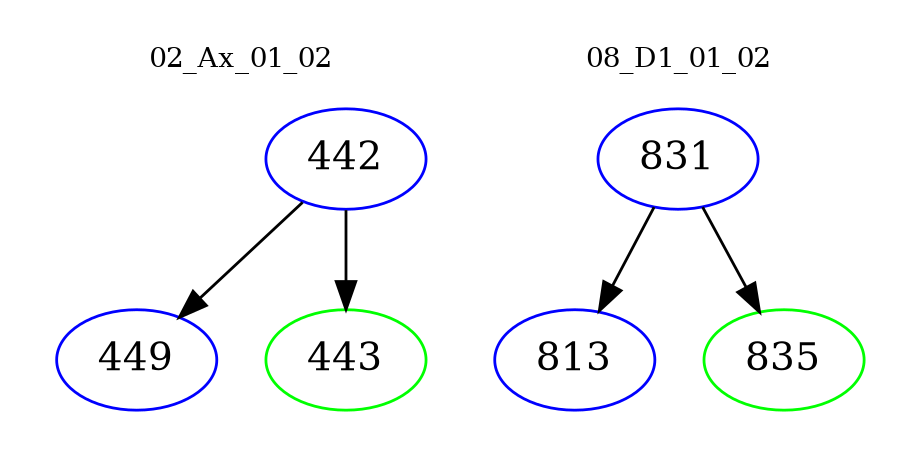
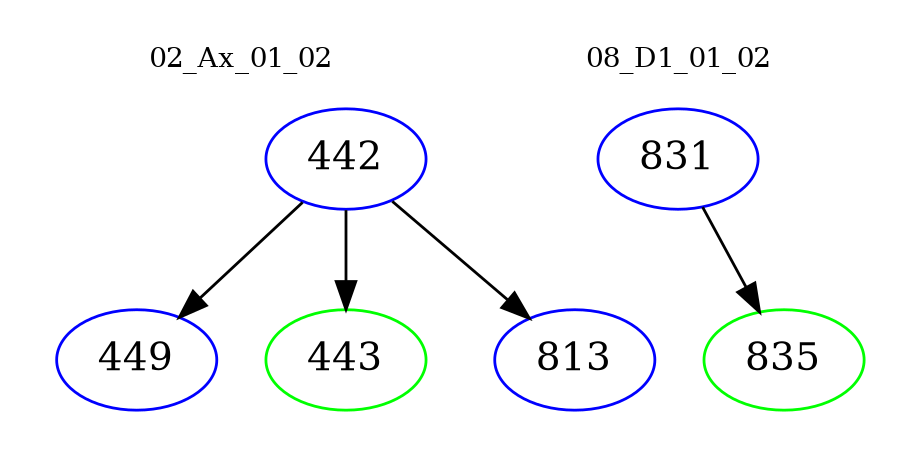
edge "831" -> "813": now "442" -> "813"
